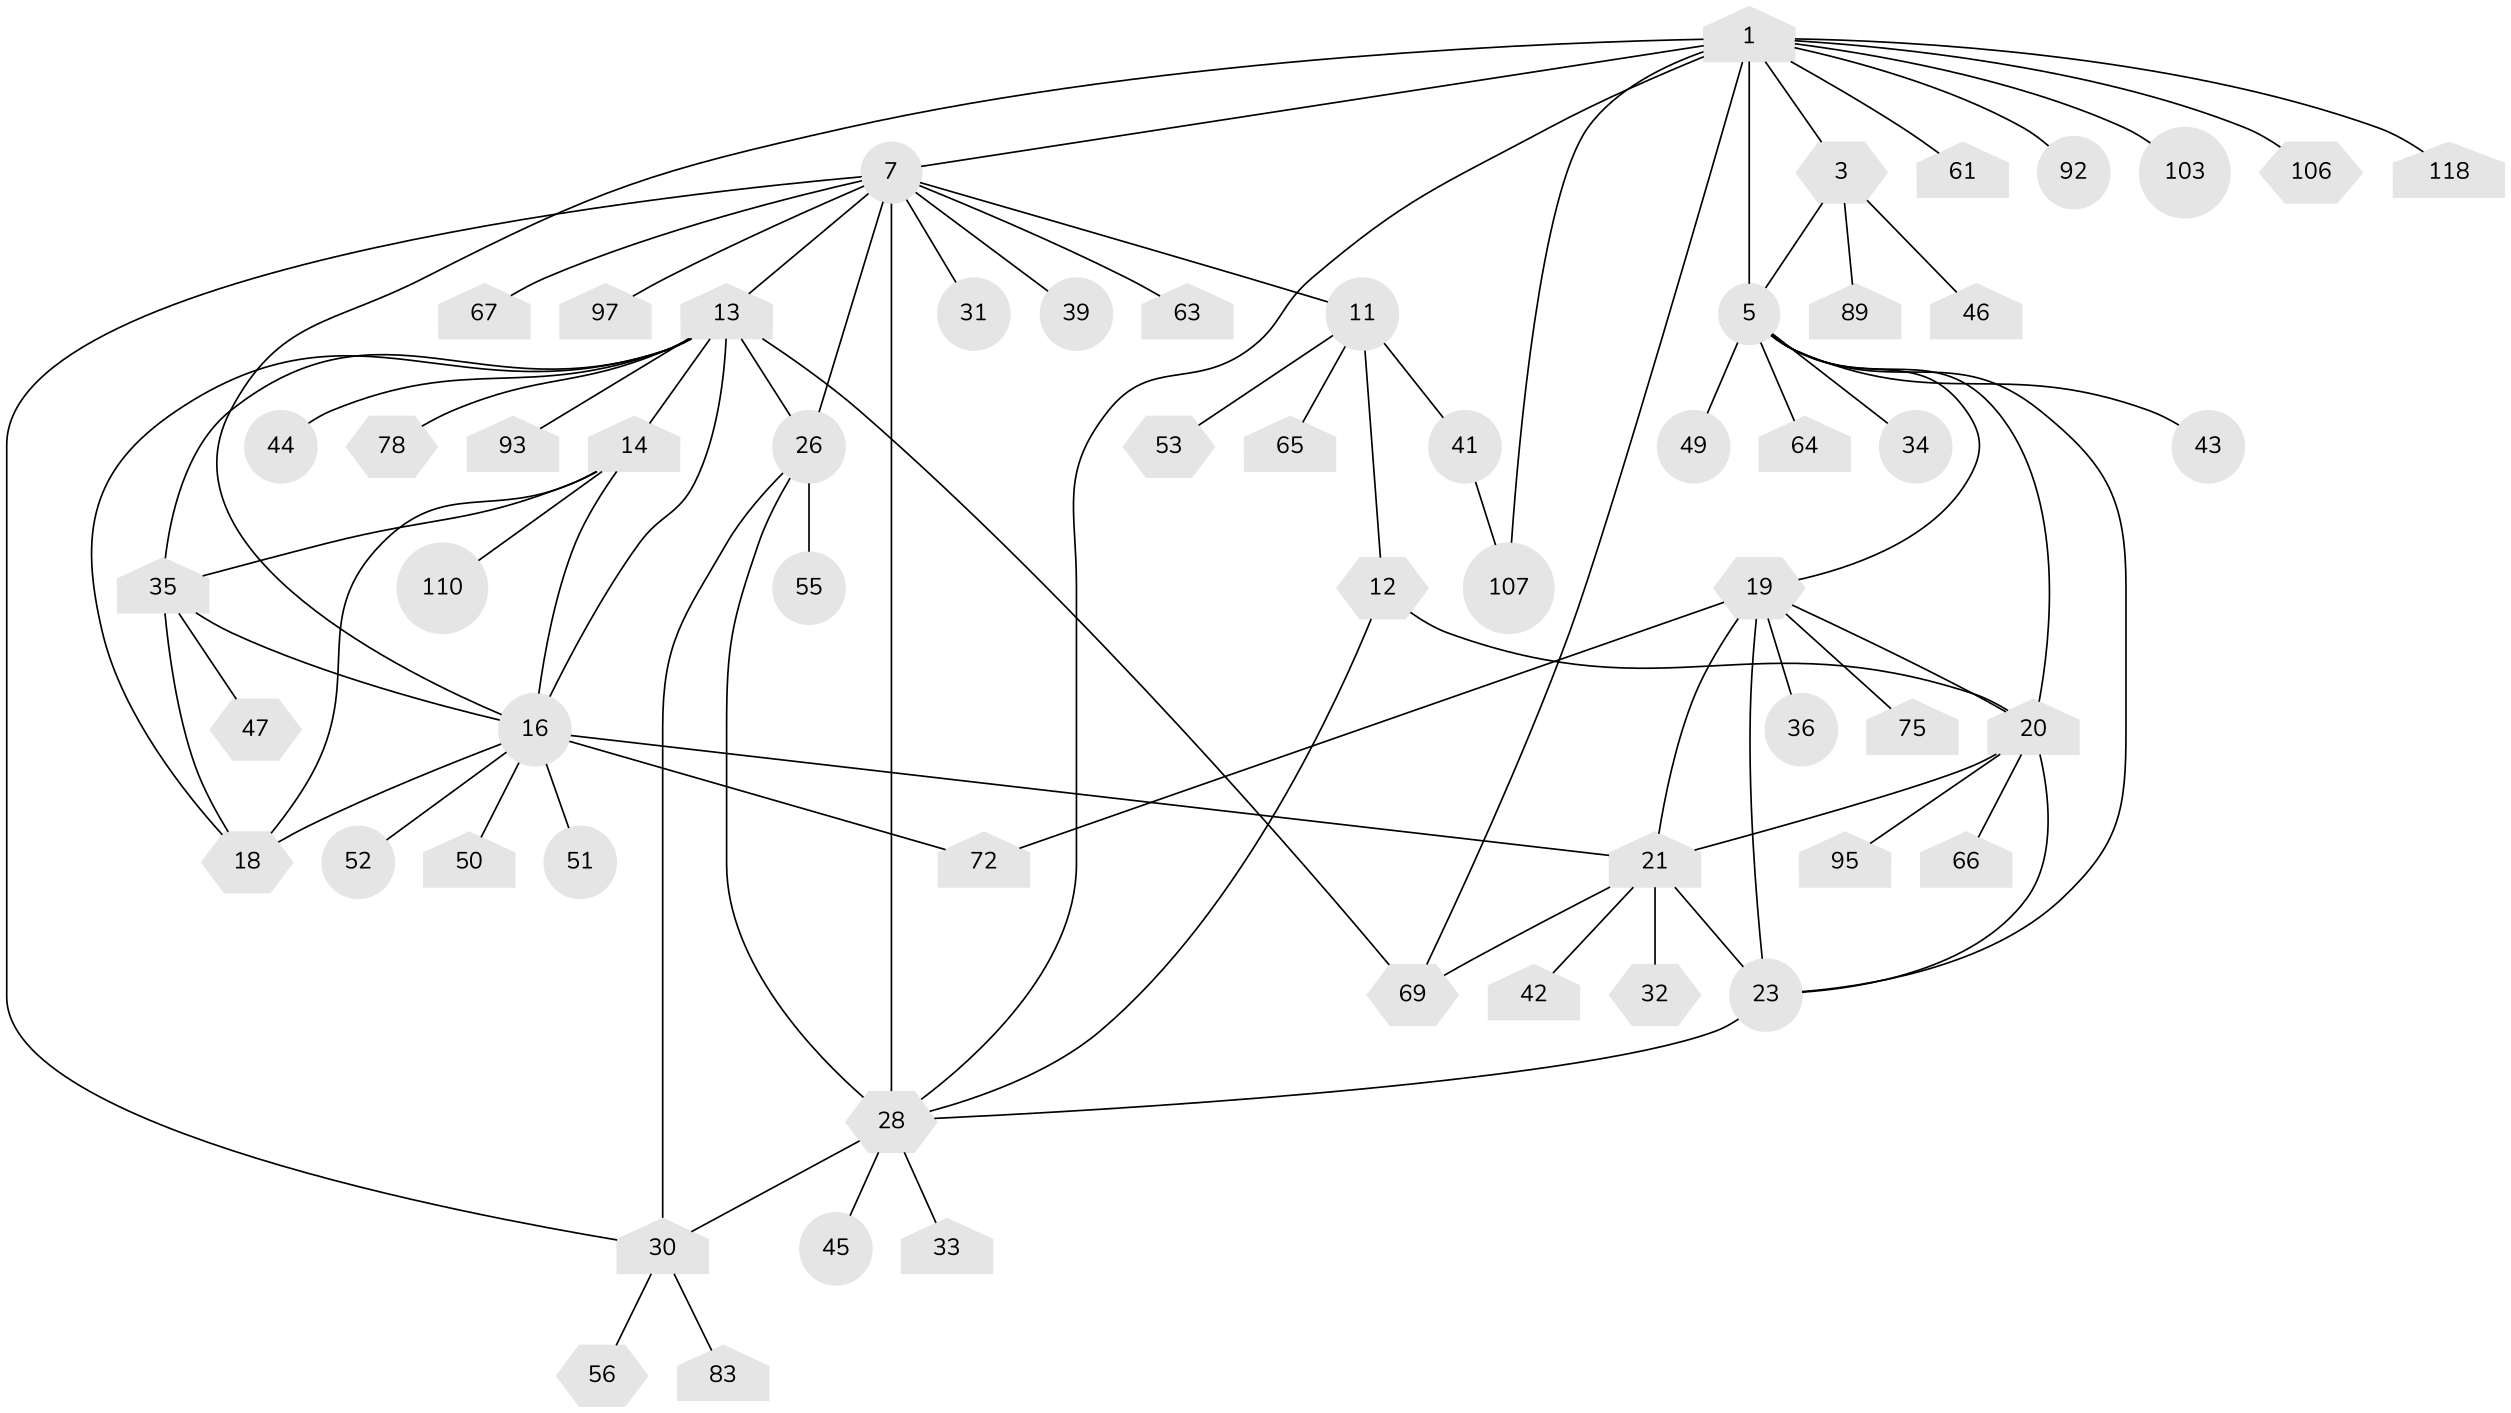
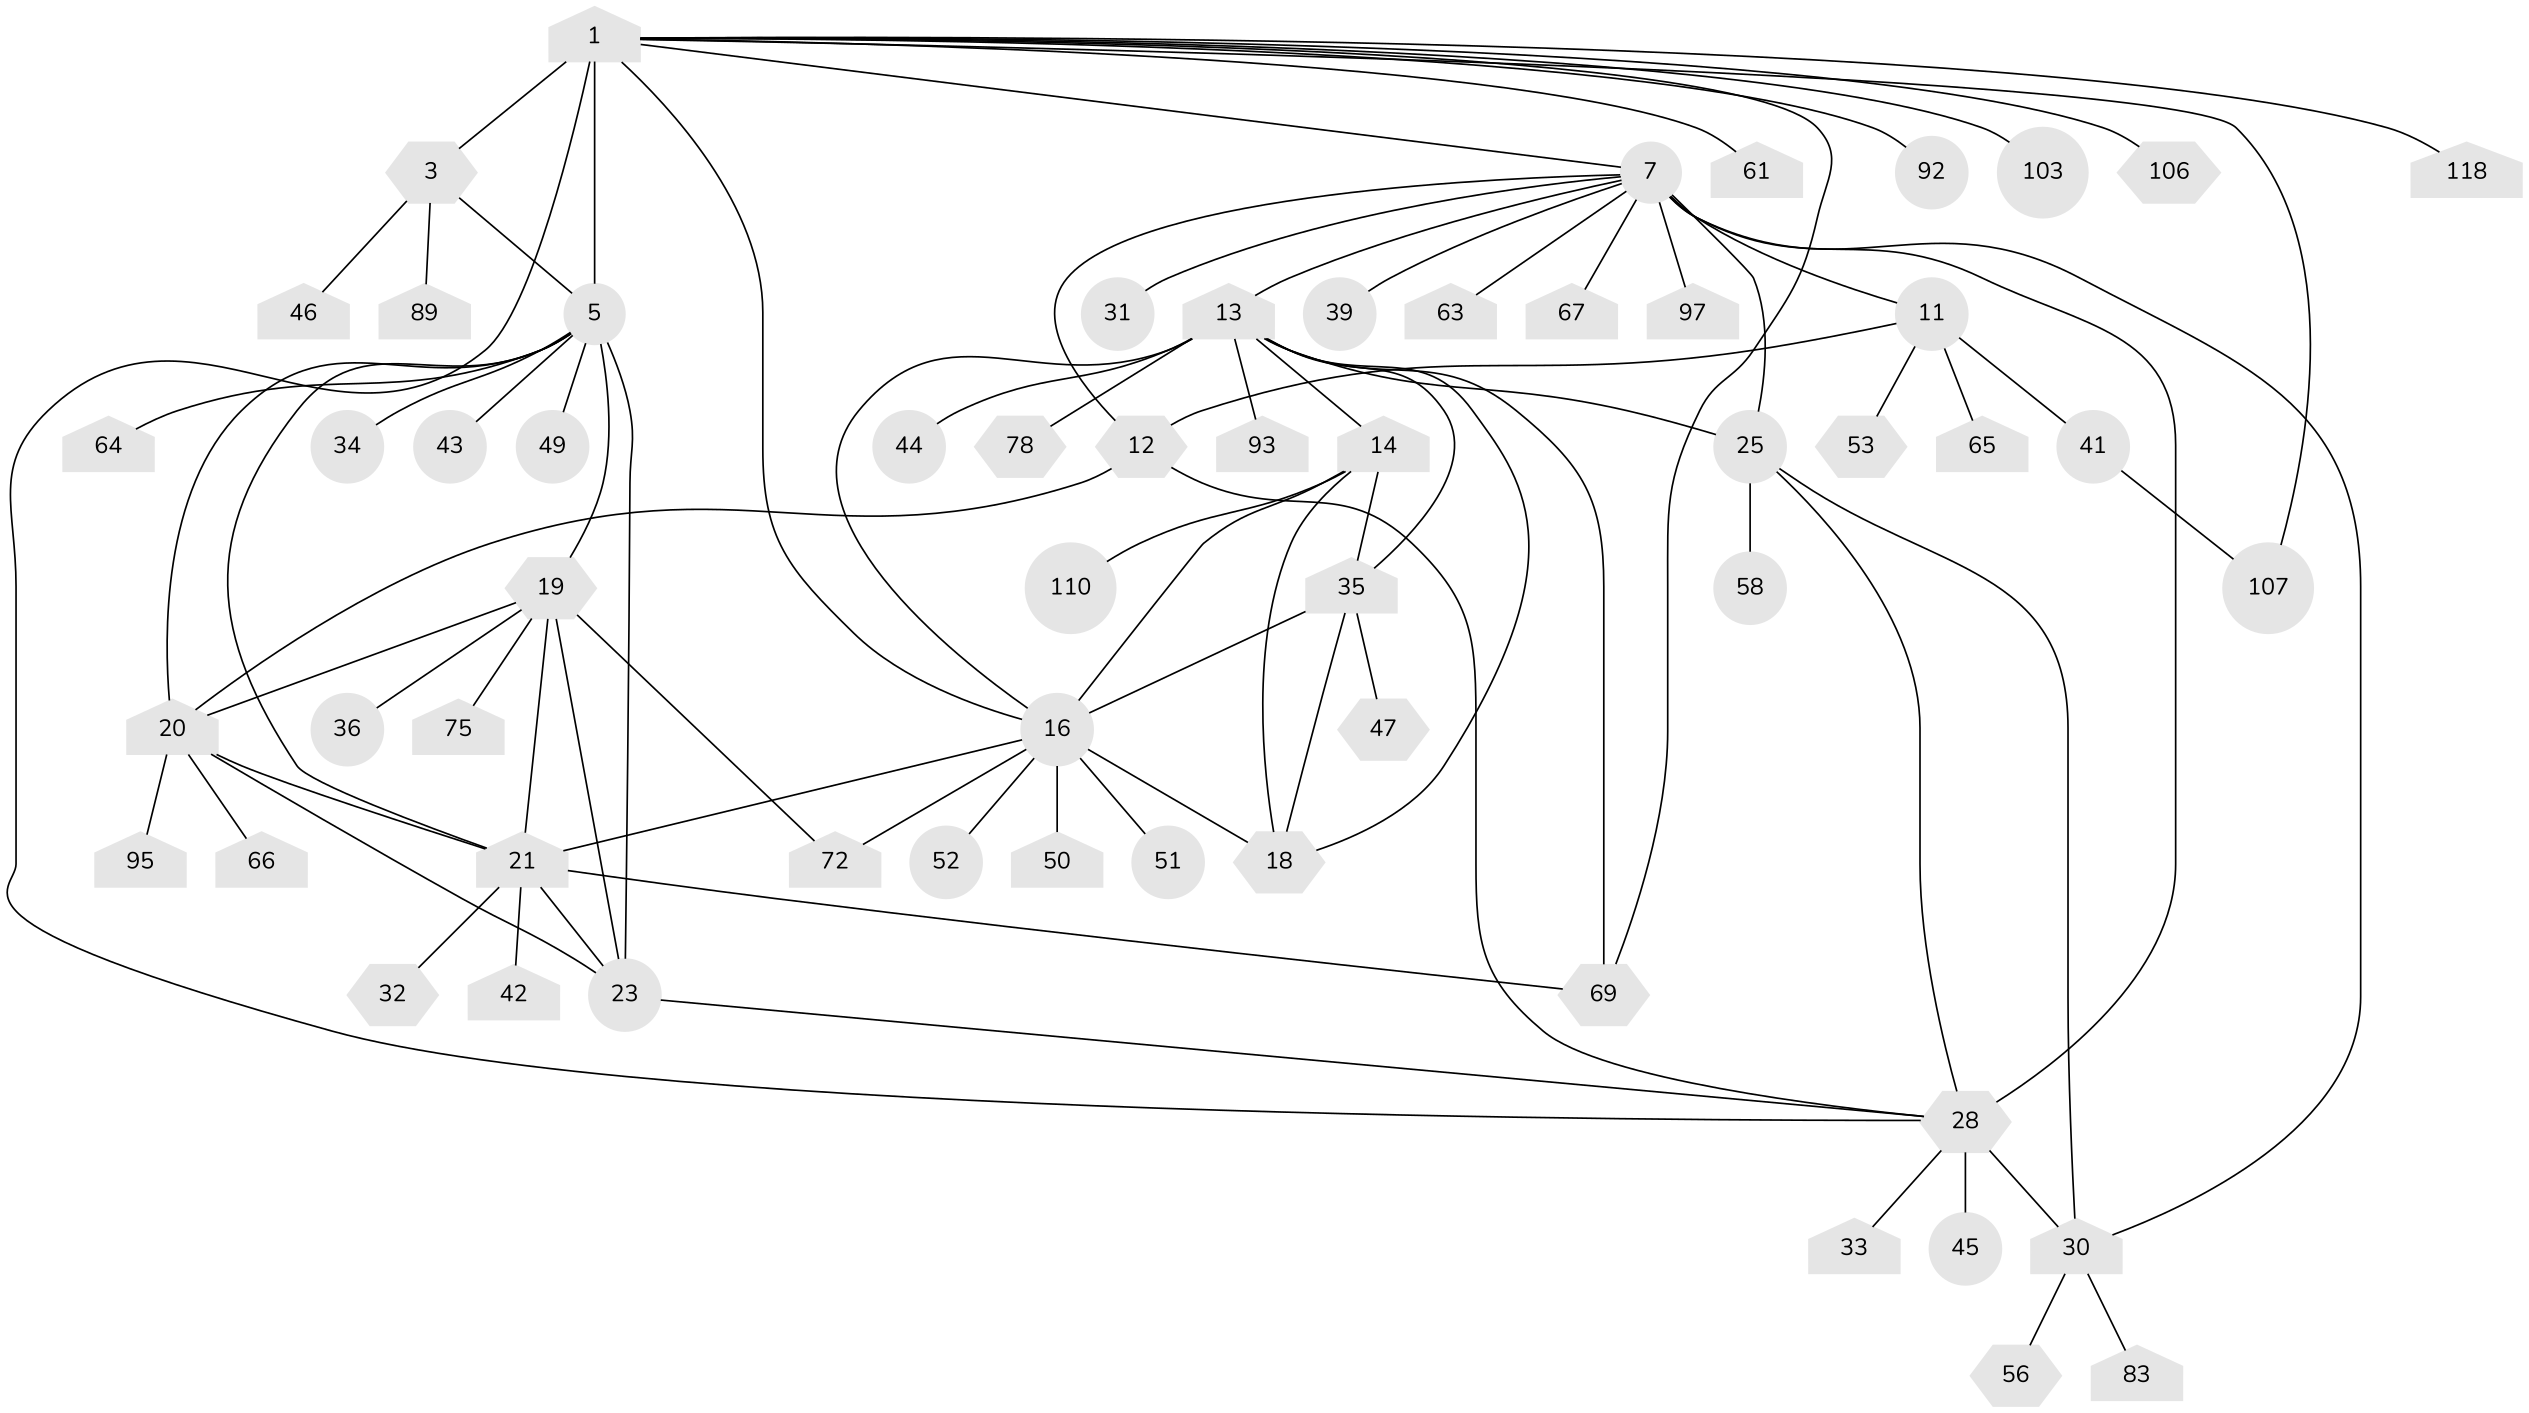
edge "7" -- "12": added
node "26": label "26" -> "25"
edge "5" -- "21": added
node "55": label "55" -> "58"
